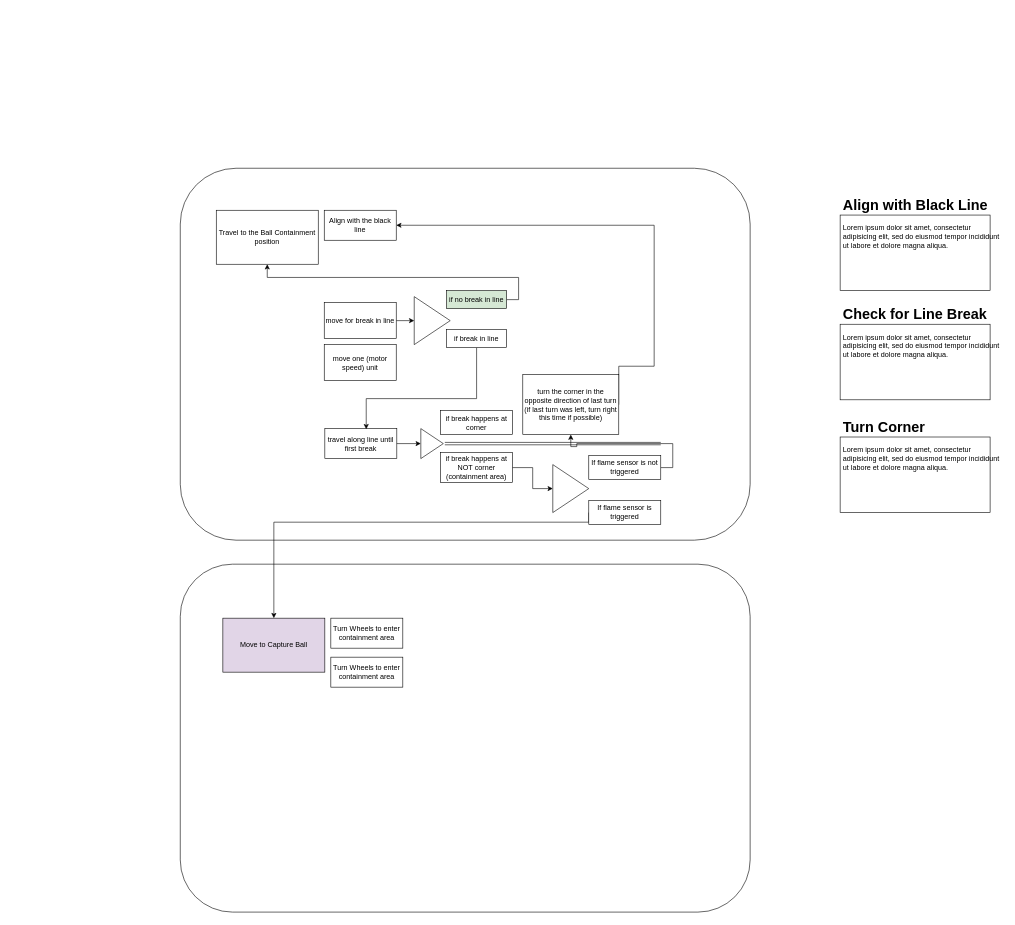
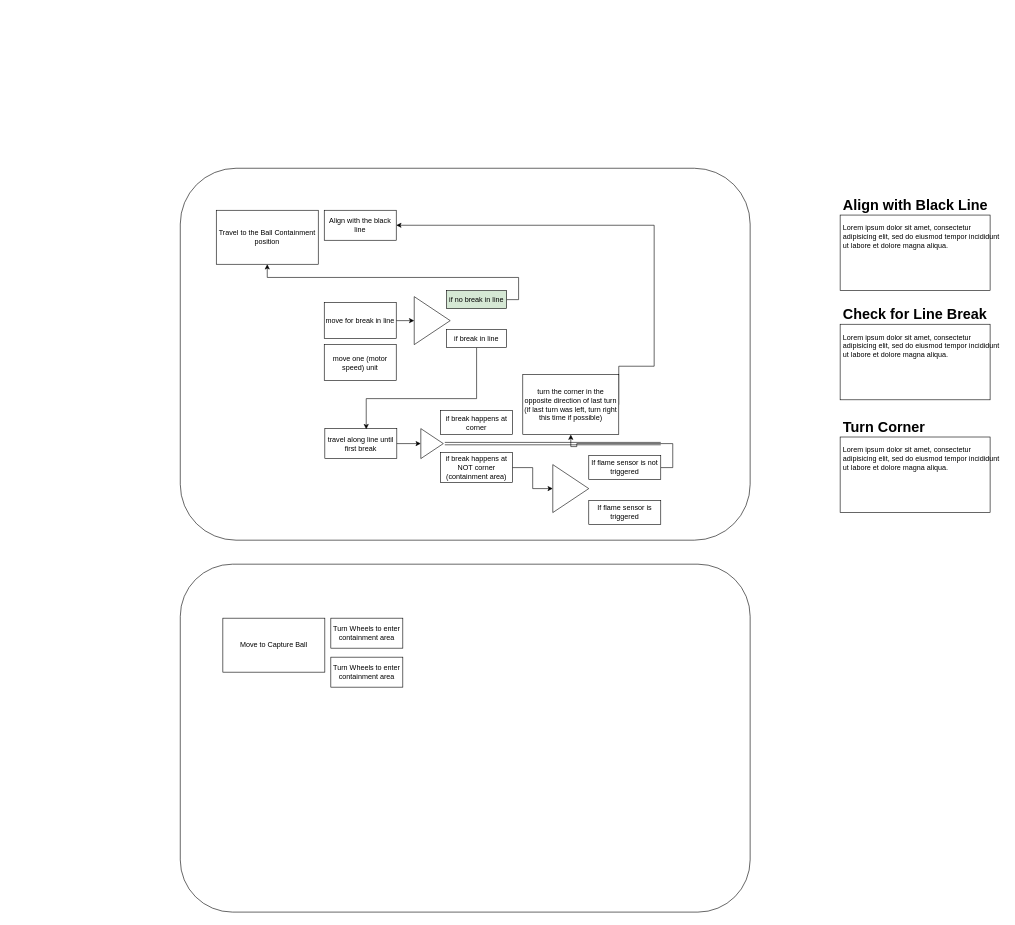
edge "If flame sensor is triggered" -> "Move to Capture Ball": removed
node "Move to Capture Ball": fillcolor #e1d5e7 -> #ffffff
